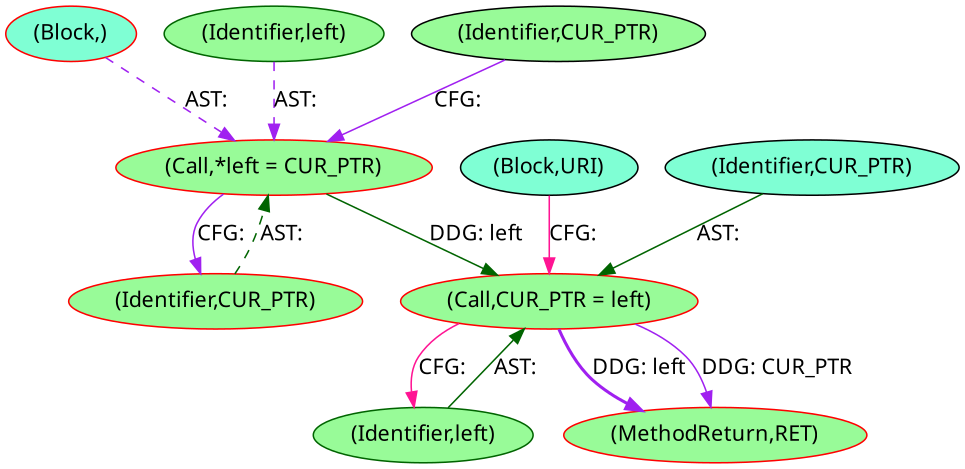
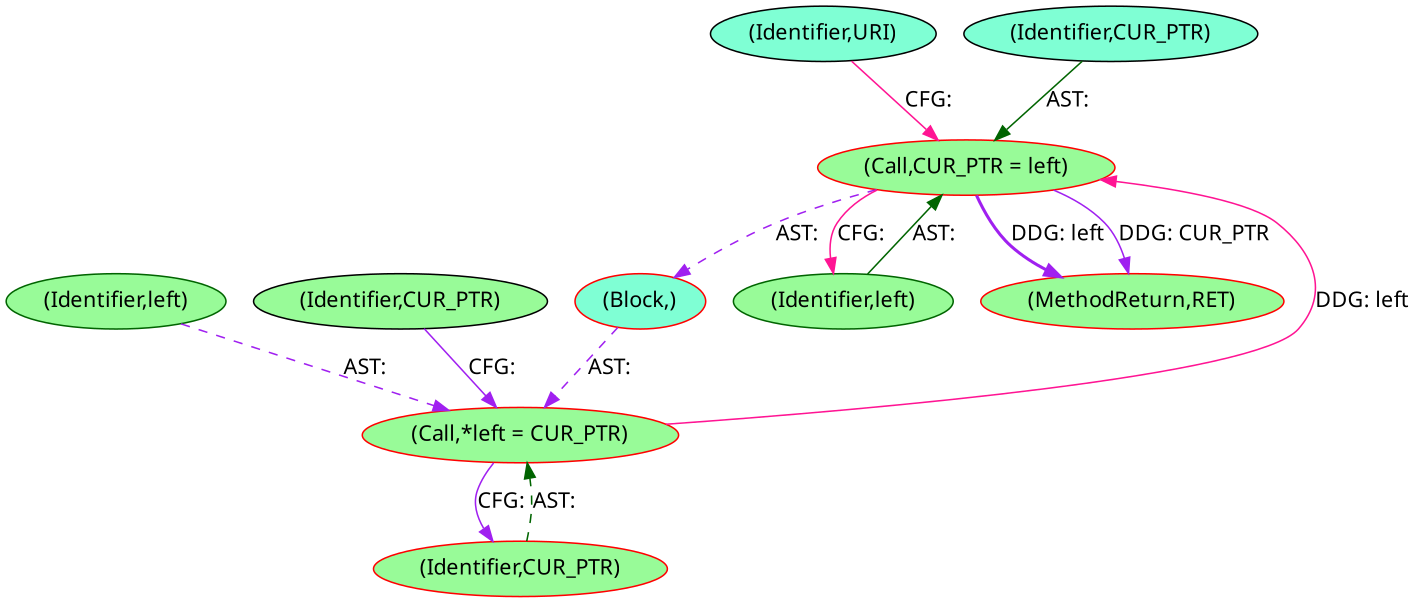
node "(Block,URI)": label "(Block,URI)" -> "(Identifier,URI)"
edge "(Call,CUR_PTR = left)" -> "(Block,)": added, label "AST:"
edge "(Call,*left = CUR_PTR)" -> "(Call,CUR_PTR = left)": color darkgreen -> deeppink
